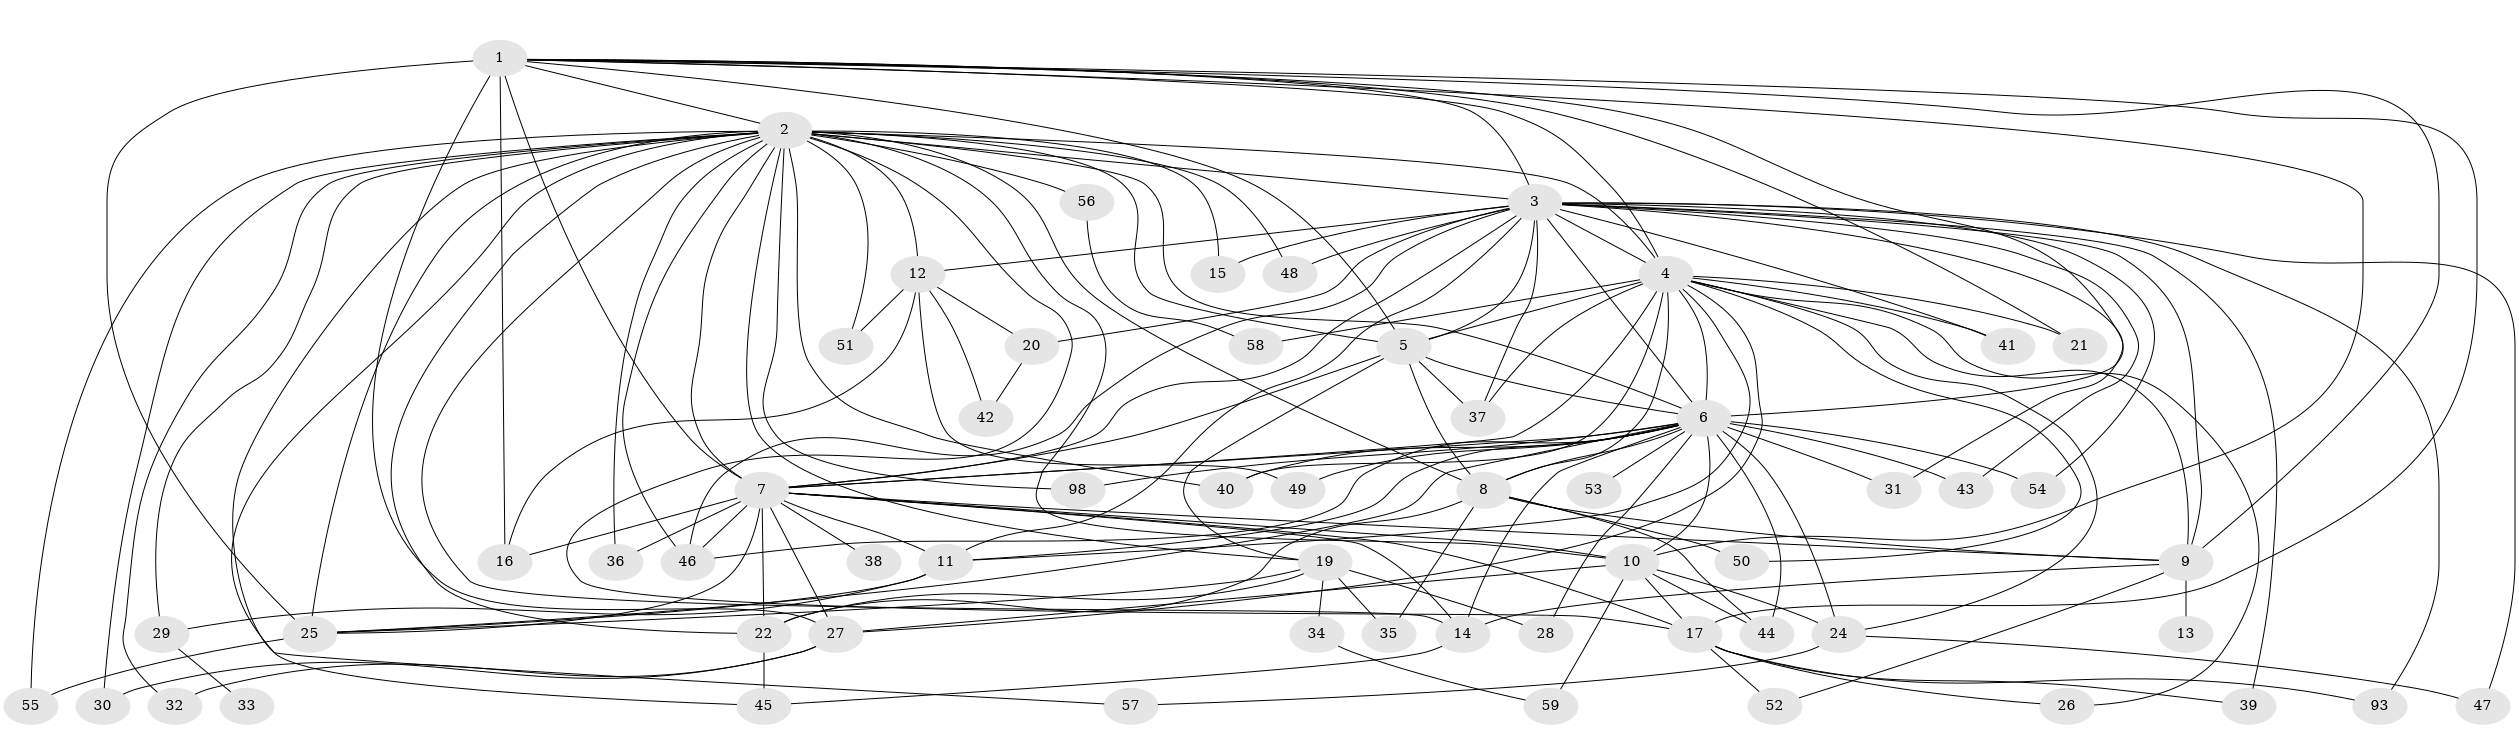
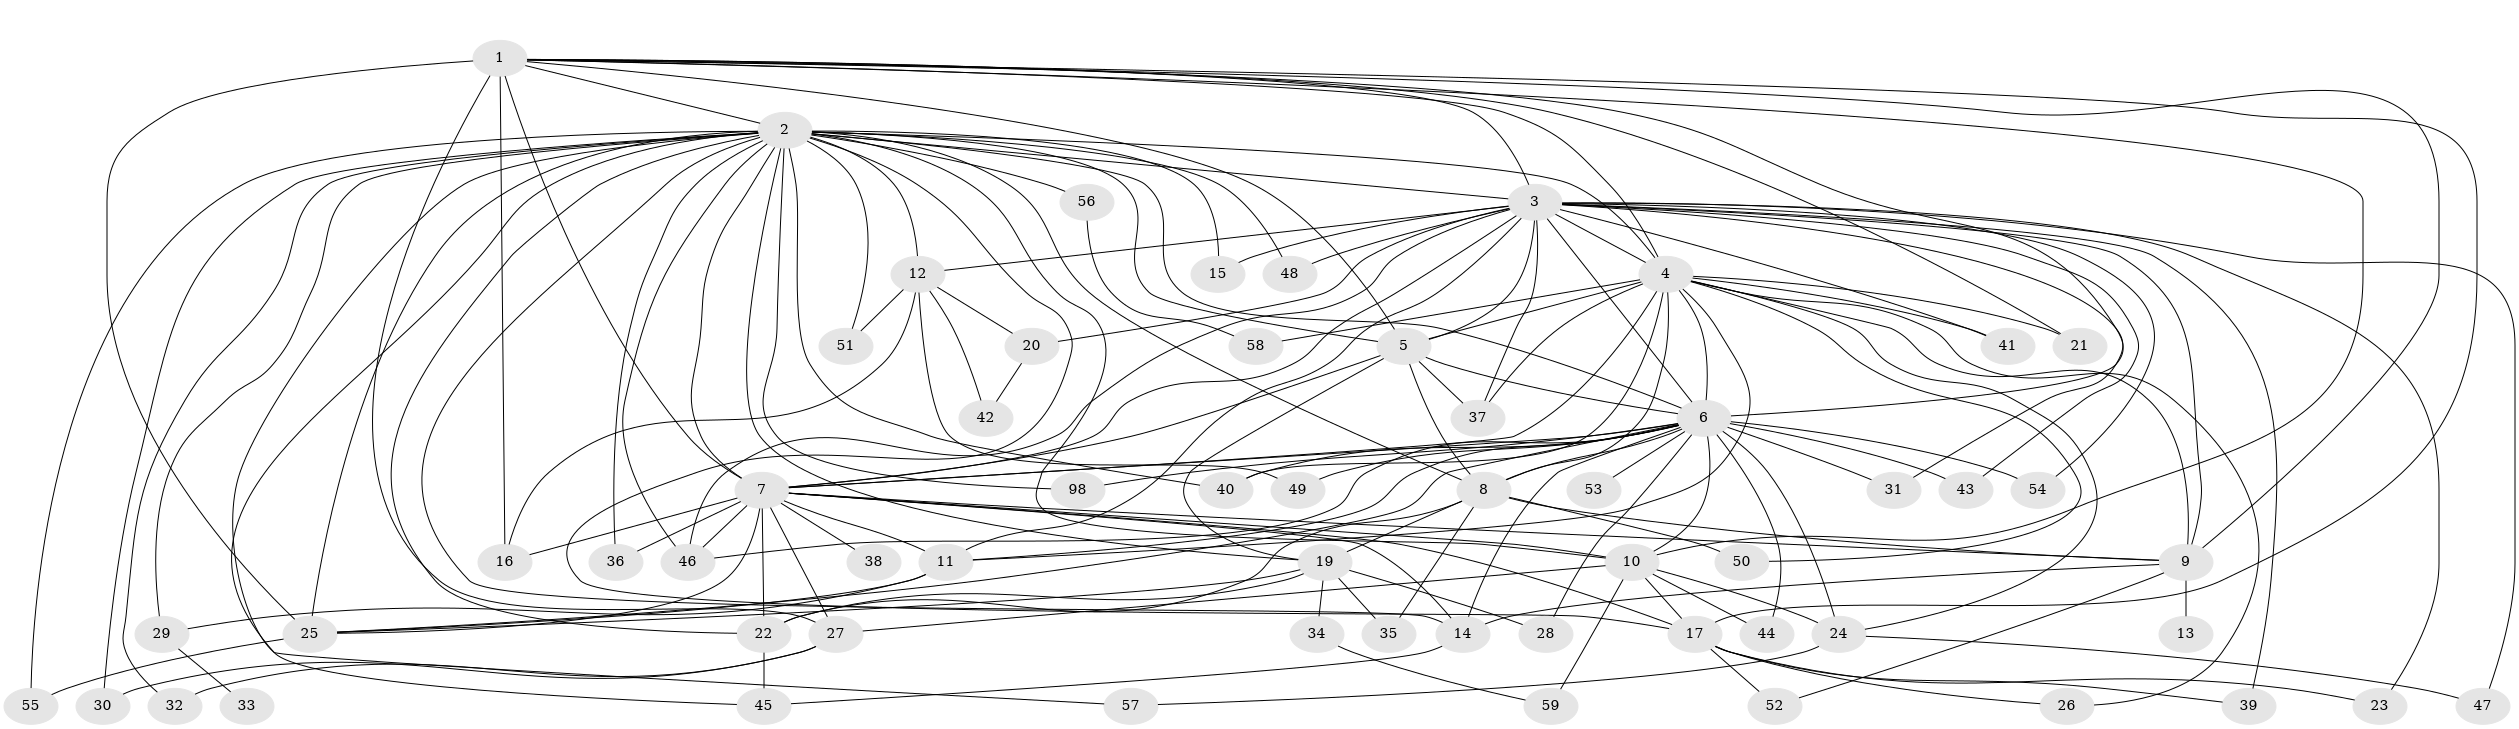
edge "8" -- "44": now "8" -- "19"
edge "4" -- "27": removed
node "93": label "93" -> "23"
